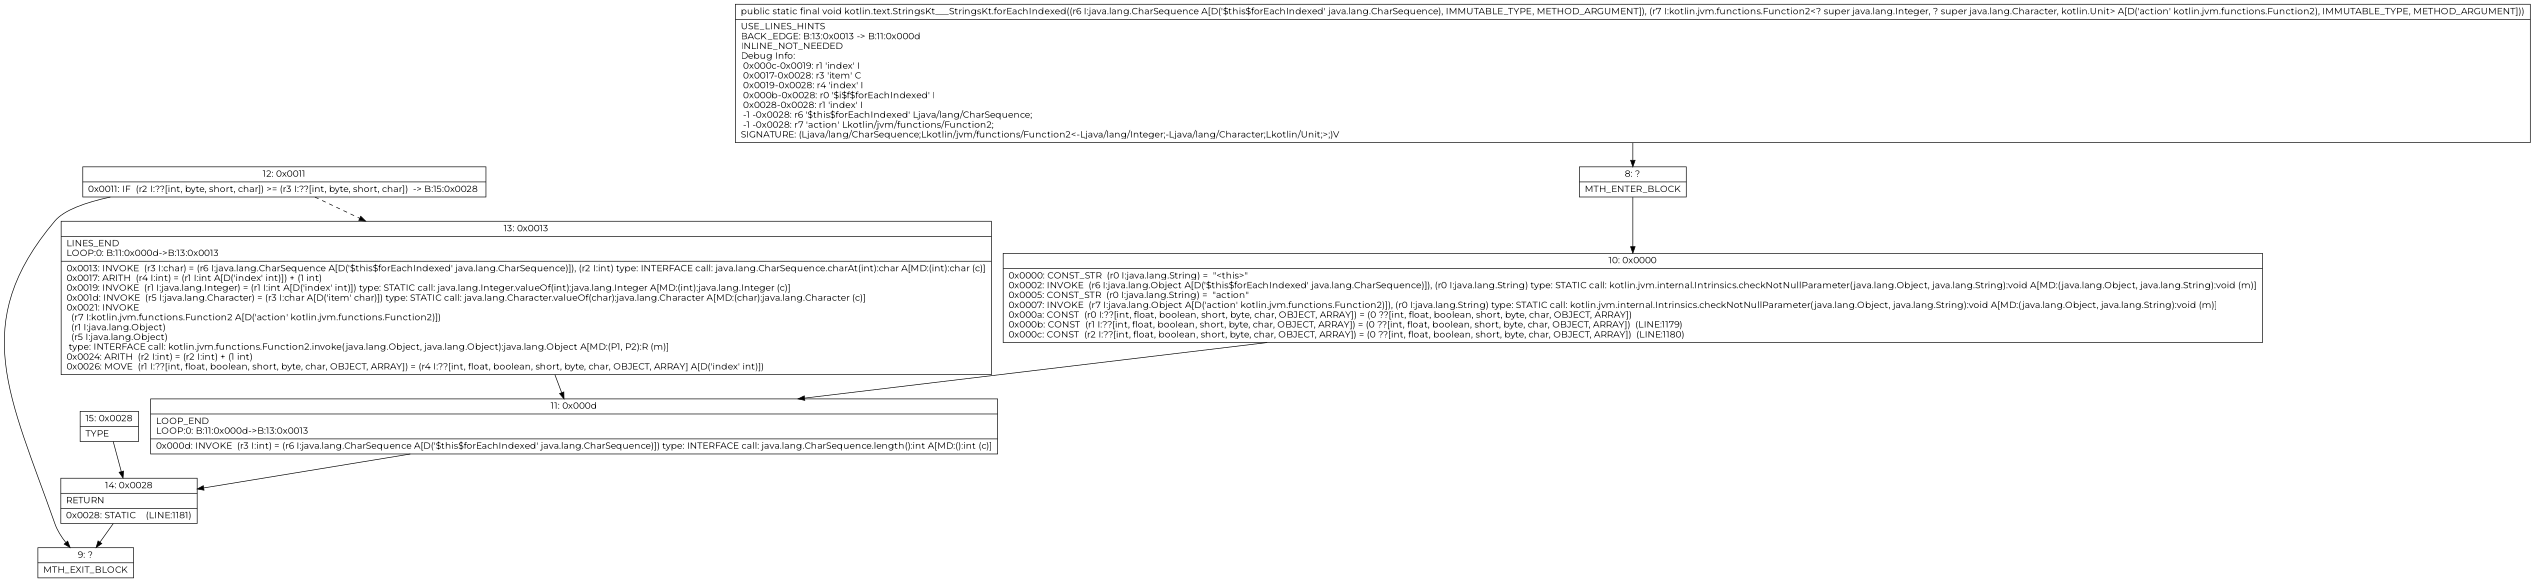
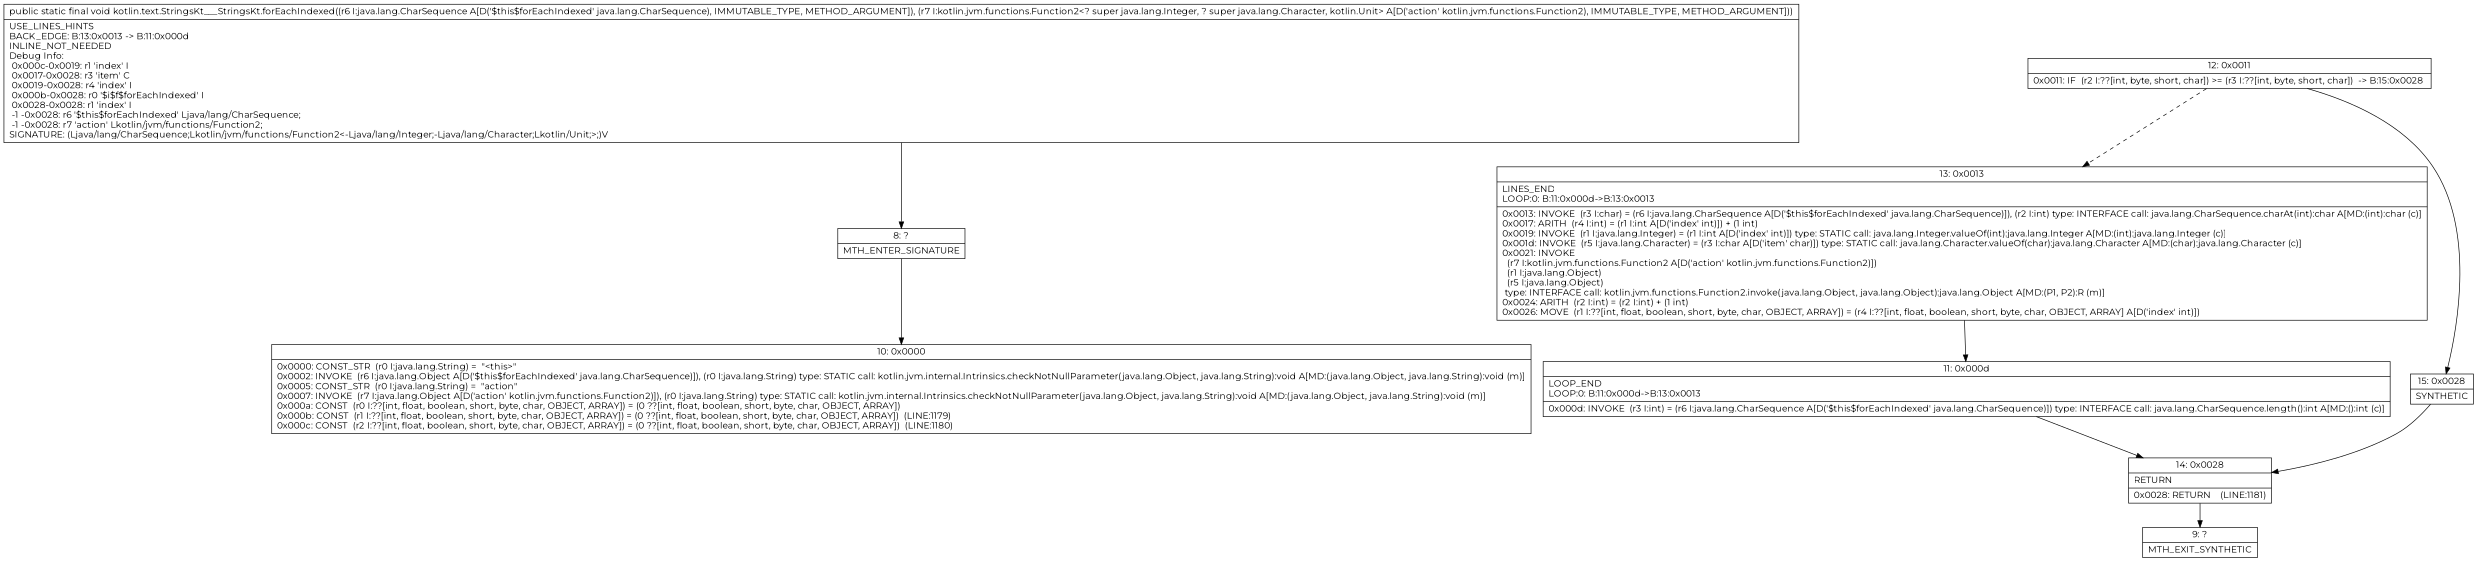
node "8: ?": text "MTH_ENTER_BLOCK" -> "MTH_ENTER_SIGNATURE"
edge "12: 0x0011" -> "9: ?": now "12: 0x0011" -> "15: 0x0028"
edge "10: 0x0000" -> "11: 0x000d": removed
node "15: 0x0028": text "TYPE" -> "SYNTHETIC"
node "14: 0x0028": text "0x0028: STATIC    (LINE:1181)" -> "0x0028: RETURN    (LINE:1181)"
node "9: ?": text "MTH_EXIT_BLOCK" -> "MTH_EXIT_SYNTHETIC"
